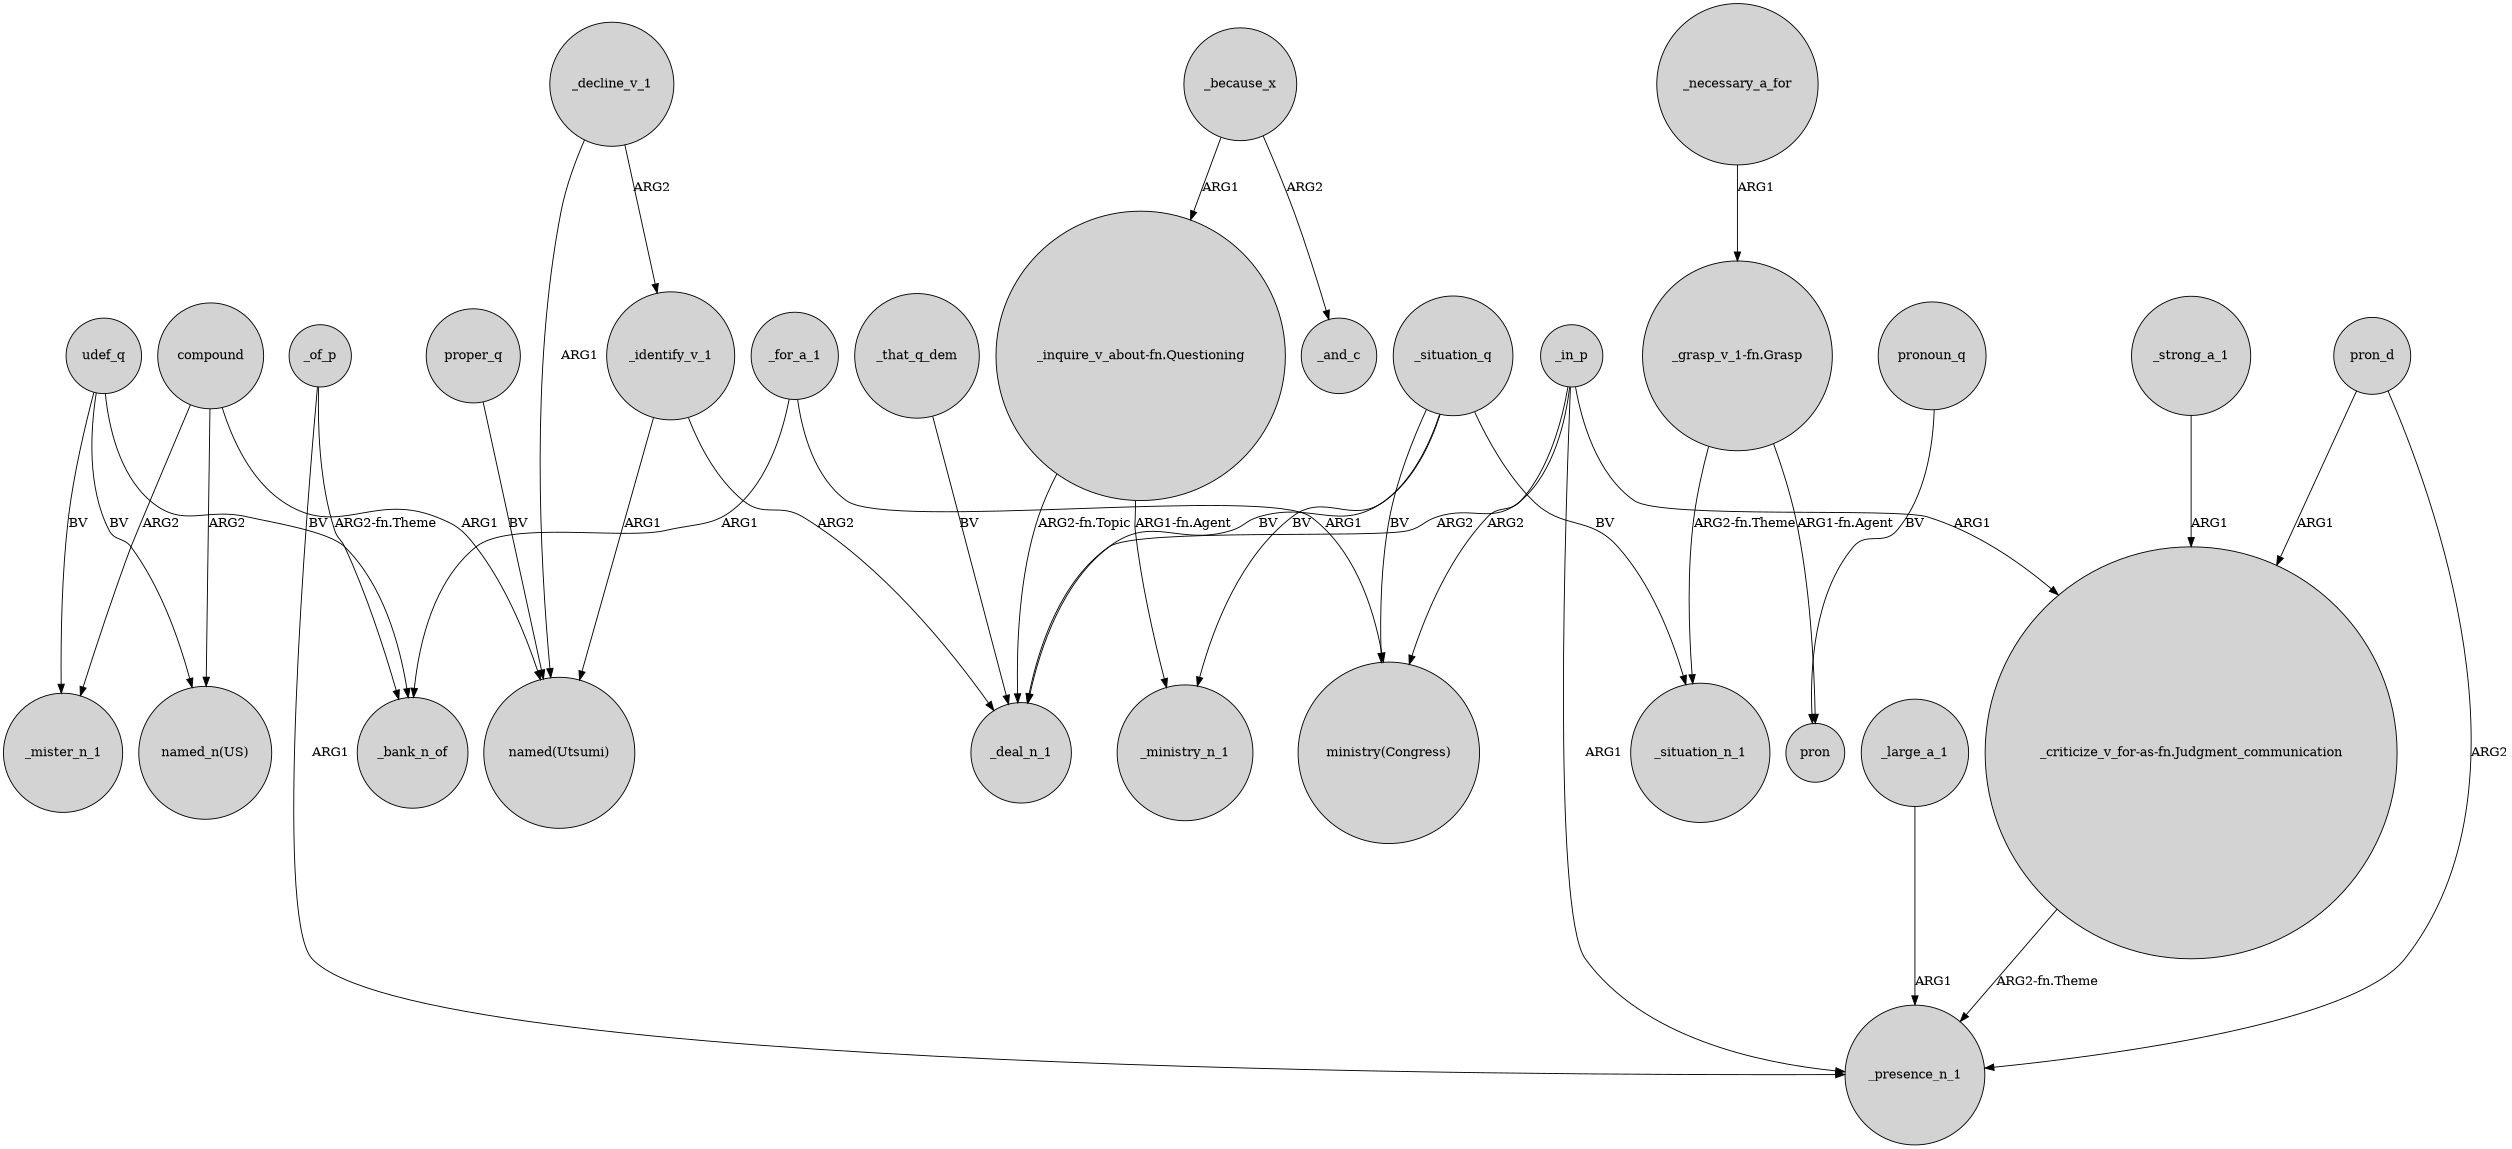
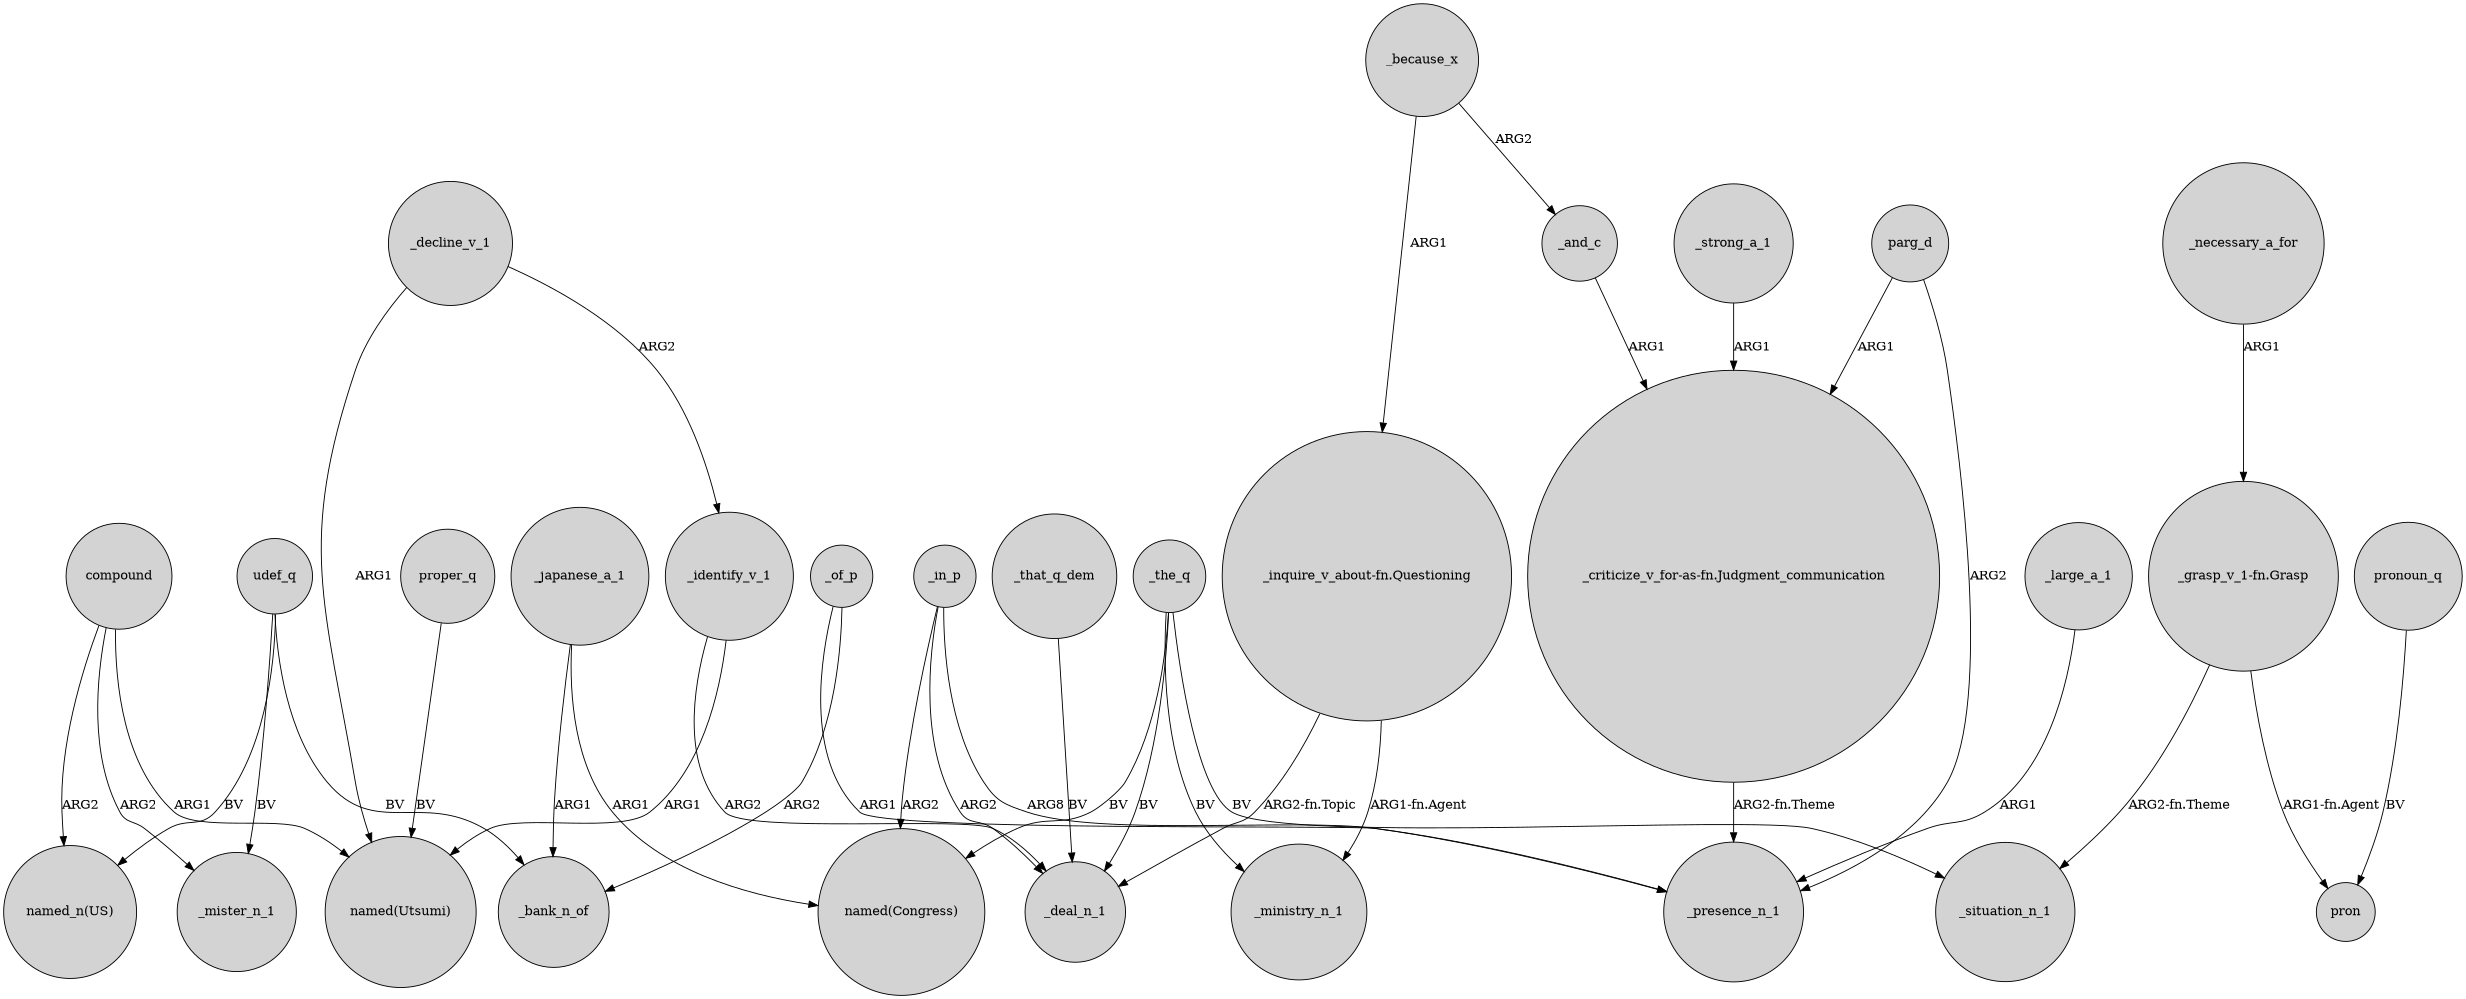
node "_for_a_1": label "_for_a_1" -> "_japanese_a_1"
node "_situation_q": label "_situation_q" -> "_the_q"
node "pron_d": label "pron_d" -> "parg_d"
edge "_in_p" -> "_criticize_v_for-as-fn.Judgment_communication": now "_and_c" -> "_criticize_v_for-as-fn.Judgment_communication"
edge "_of_p" -> "_bank_n_of": label "ARG2-fn.Theme" -> "ARG2"
node "ministry(Congress)": label "ministry(Congress)" -> "named(Congress)"
edge "_in_p" -> "_presence_n_1": label "ARG1" -> "ARG8"
